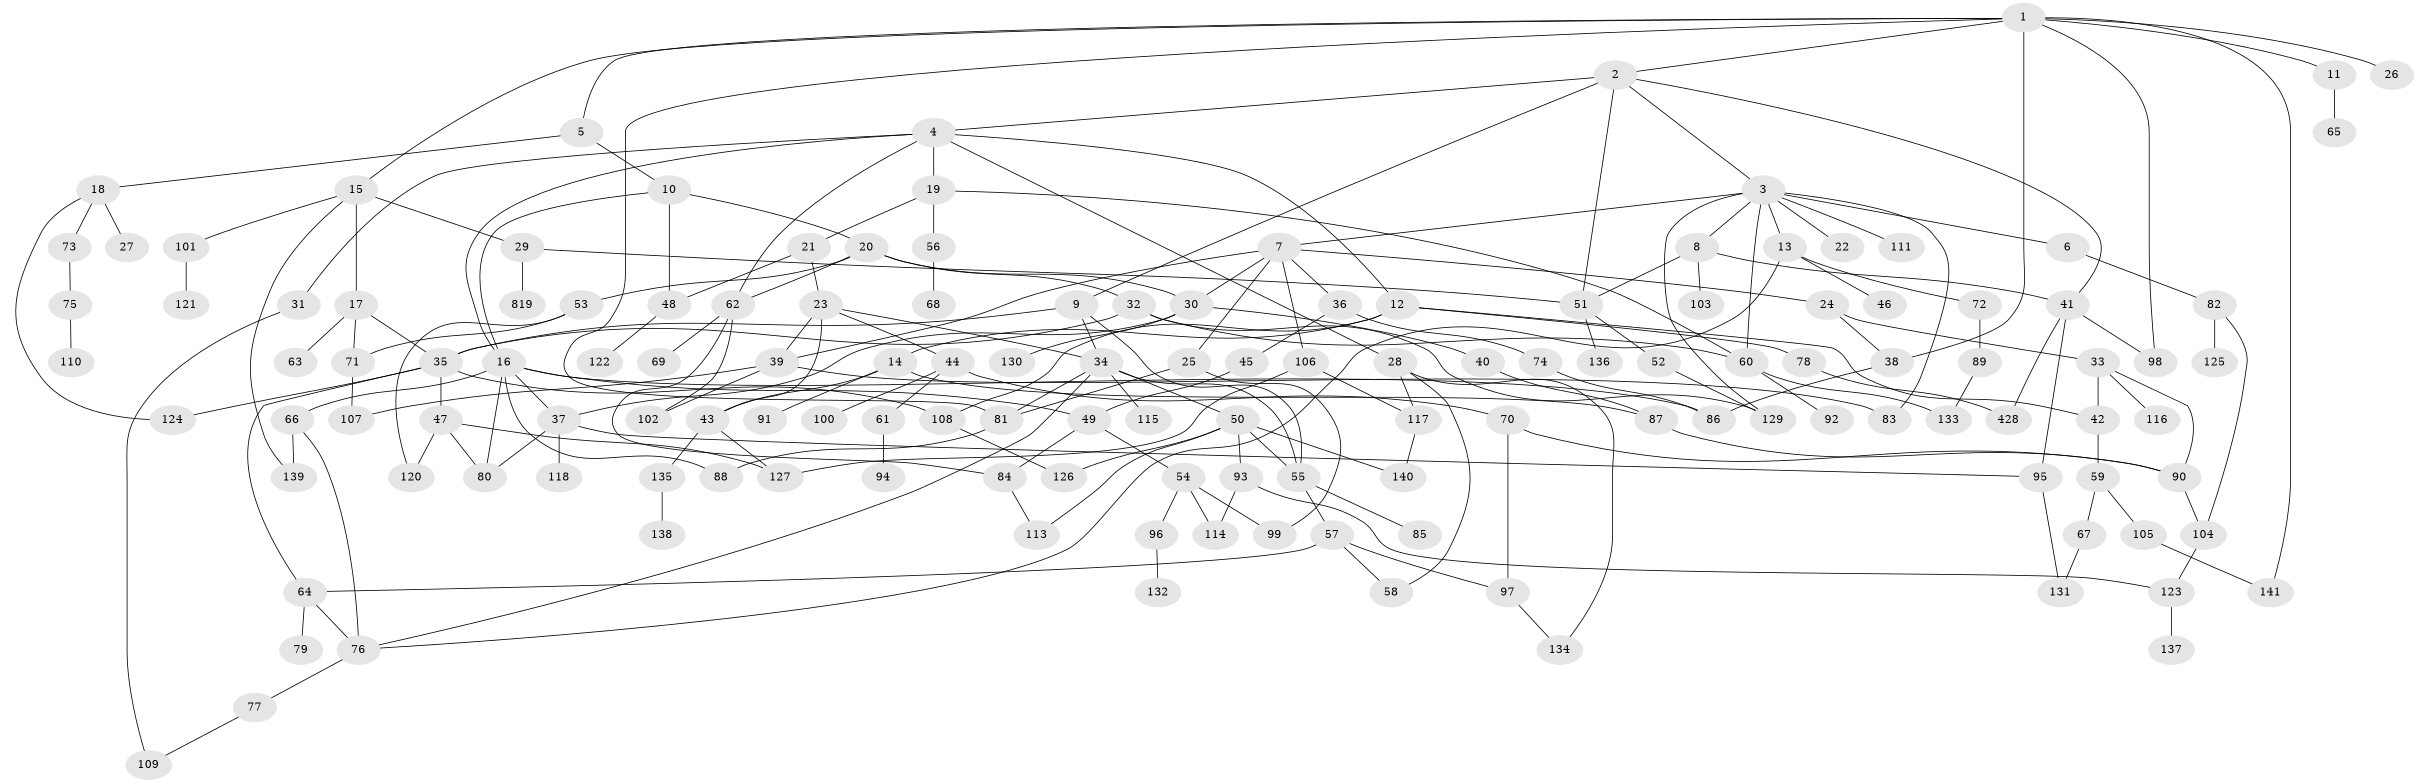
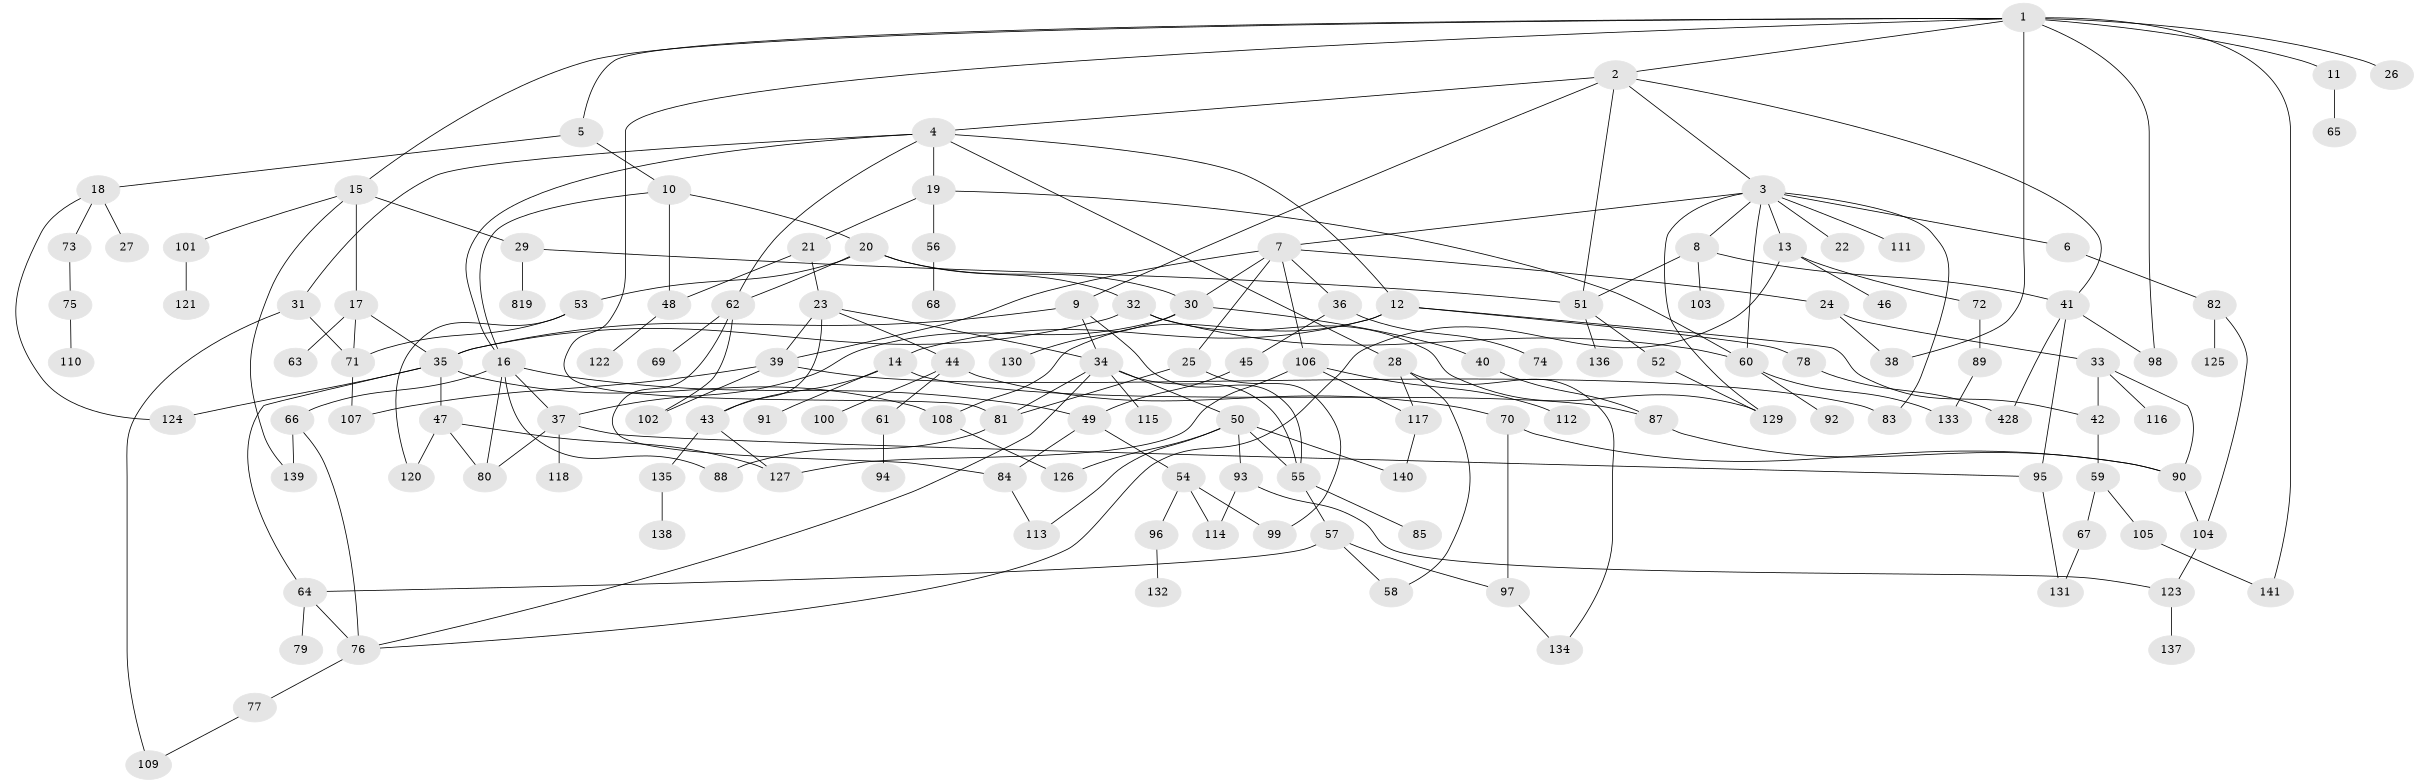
edge "31" -- "71": added
node "112": added
node "86": removed
